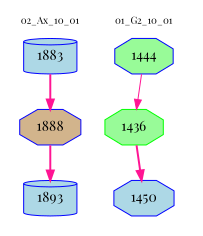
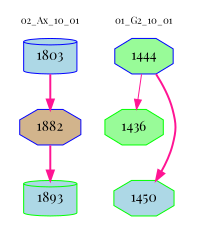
node "1883": label "1883" -> "1803"
node "1888": label "1888" -> "1882"
edge "1436" -> "1450": now "1444" -> "1450"
node "1893": color blue -> green
node "1450": color blue -> green
